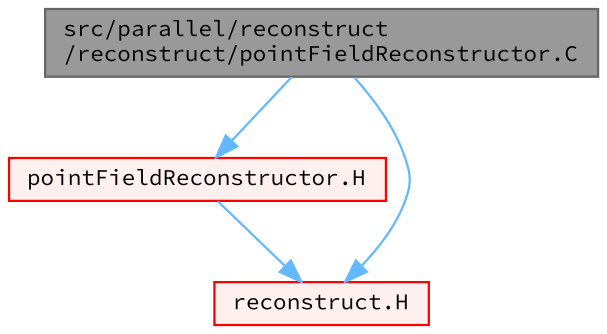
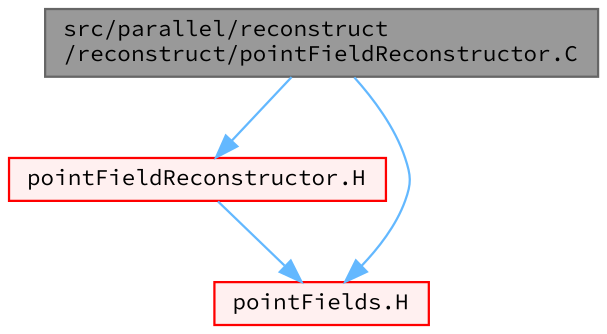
node "reconstruct.H": label "reconstruct.H" -> "pointFields.H"
